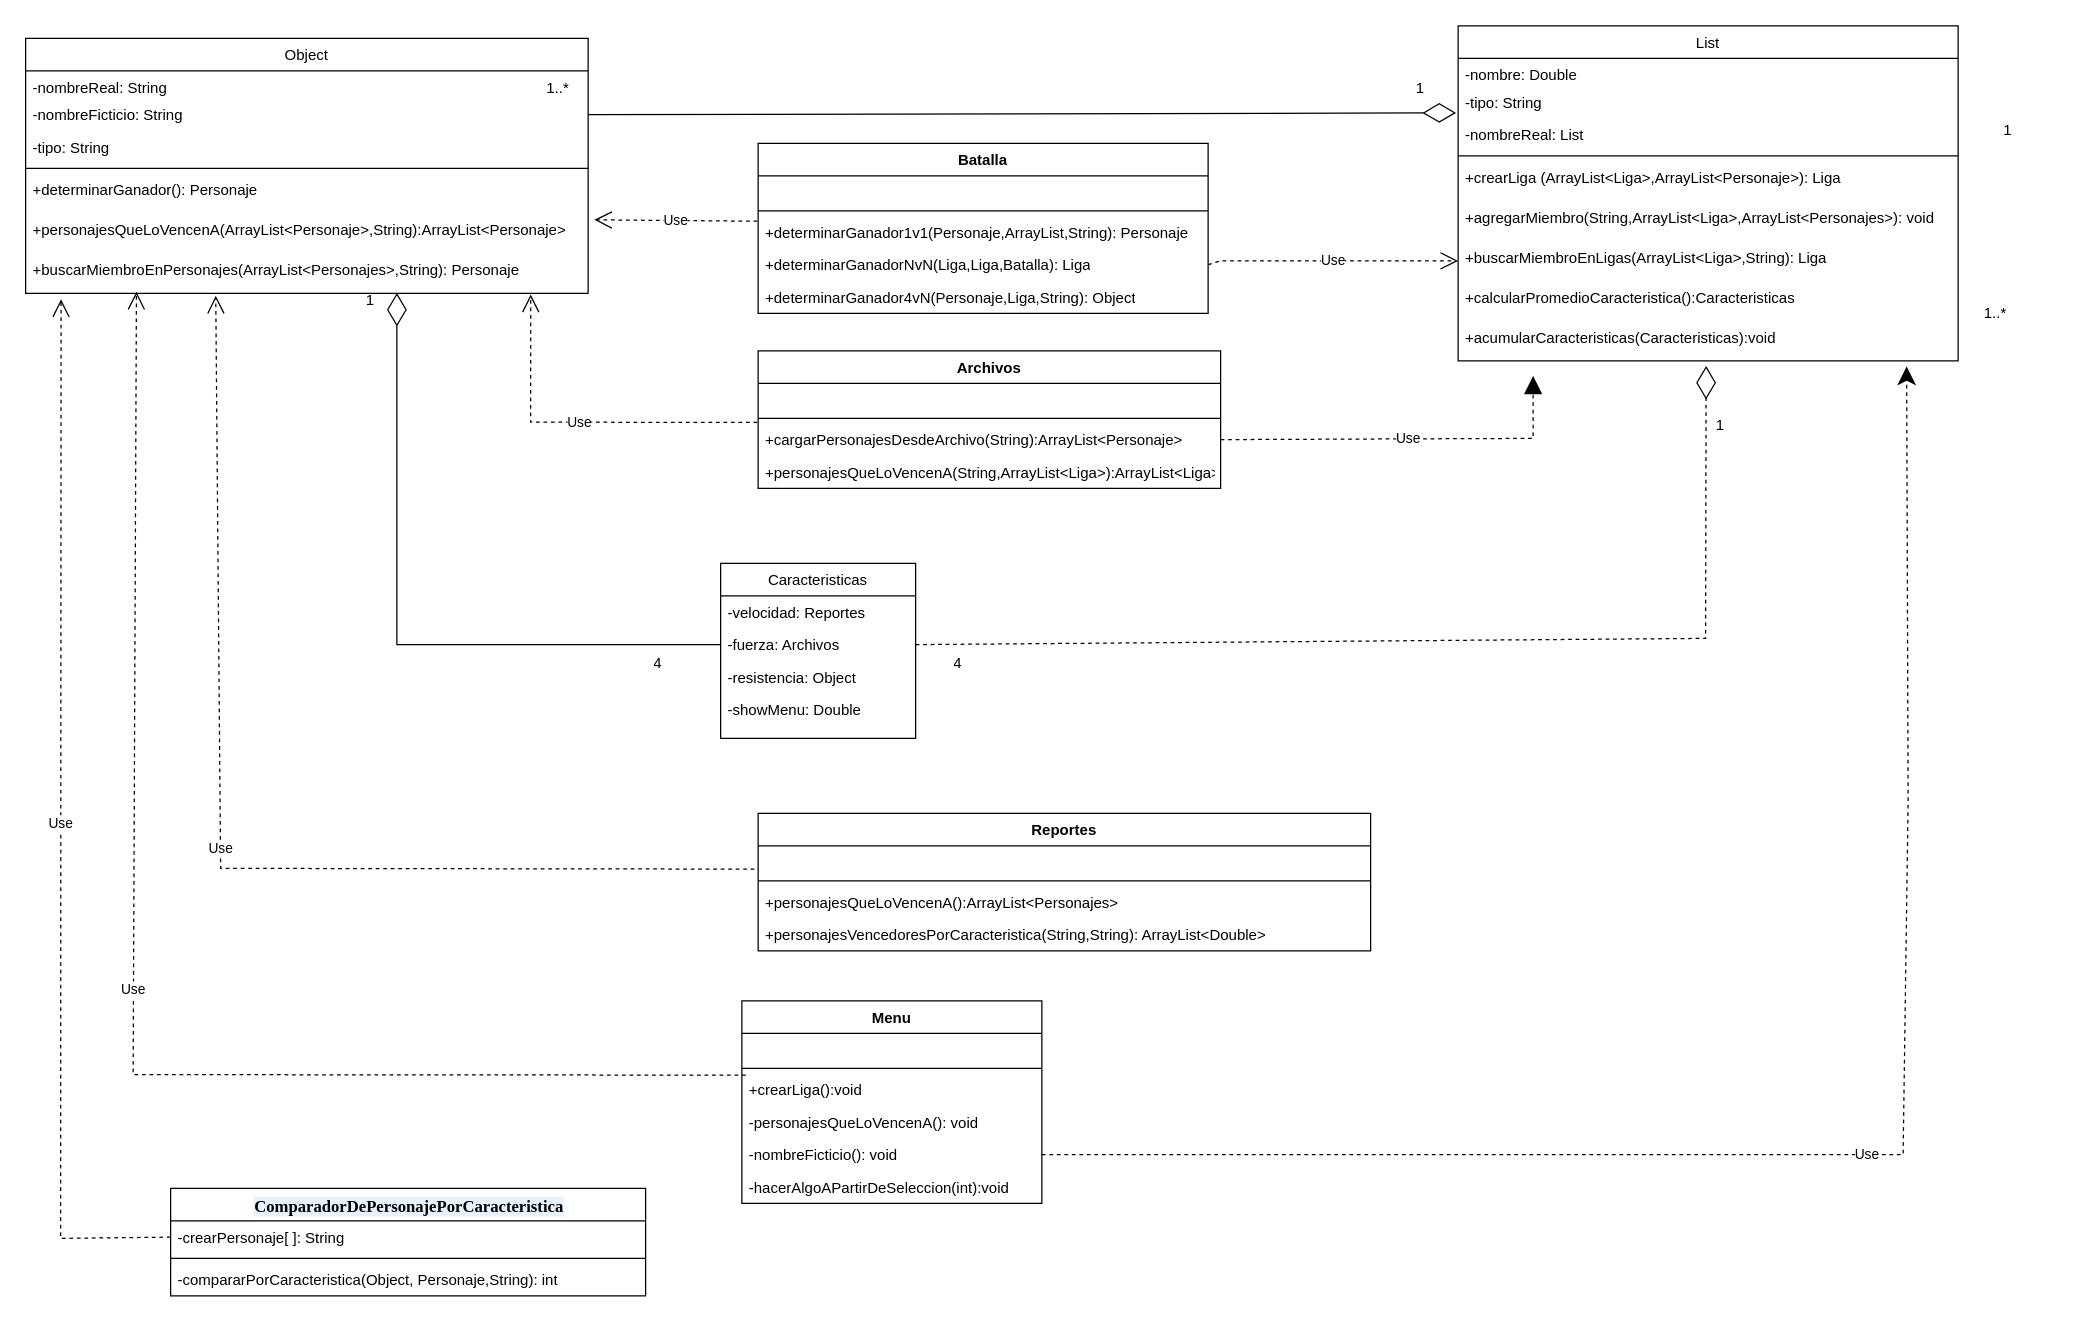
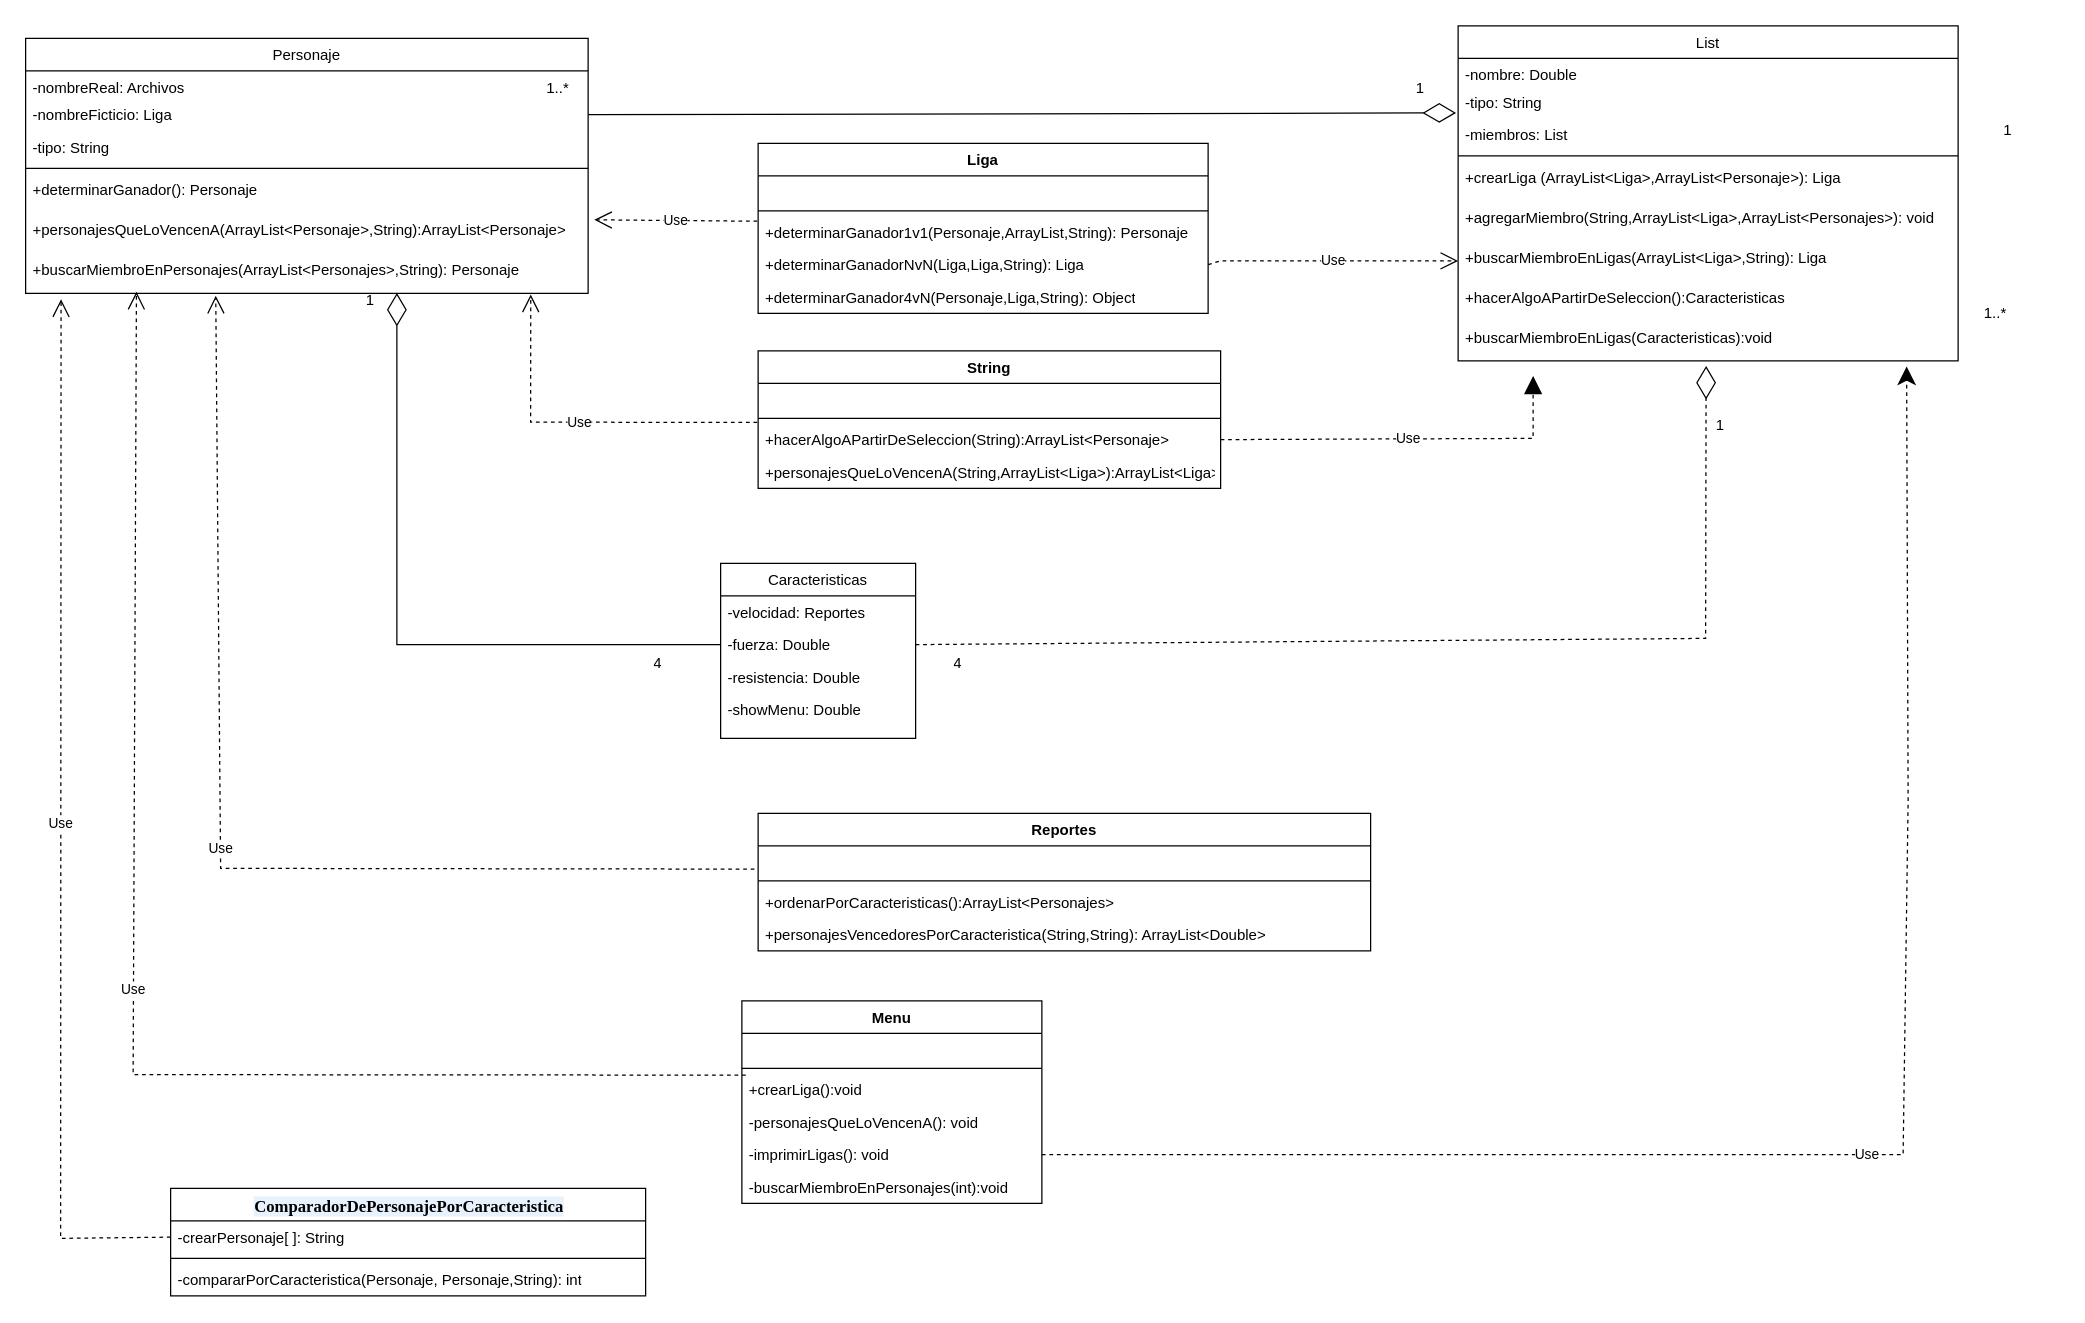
node "Object": label "Object" -> "Personaje"
node "-nombreReal: String": label "-nombreReal: String" -> "-nombreReal: Archivos"
node "-nombreFicticio: String": label "-nombreFicticio: String" -> "-nombreFicticio: Liga"
node "-nombreReal: List": label "-nombreReal: List" -> "-miembros: List"
node "Batalla": label "Batalla" -> "Liga"
node "+determinarGanadorNvN(Liga,Liga,Batalla): Liga": label "+determinarGanadorNvN(Liga,Liga,Batalla): Liga" -> "+determinarGanadorNvN(Liga,Liga,String): Liga"
node "+calcularPromedioCaracteristica():Caracteristicas": label "+calcularPromedioCaracteristica():Caracteristicas" -> "+hacerAlgoAPartirDeSeleccion():Caracteristicas"
node "+acumularCaracteristicas(Caracteristicas):void": label "+acumularCaracteristicas(Caracteristicas):void" -> "+buscarMiembroEnLigas(Caracteristicas):void"
node "Archivos": label "Archivos" -> "String"
node "+cargarPersonajesDesdeArchivo(String):ArrayList<Personaje>": label "+cargarPersonajesDesdeArchivo(String):ArrayList<Personaje>" -> "+hacerAlgoAPartirDeSeleccion(String):ArrayList<Personaje>"
node "-fuerza: Archivos": label "-fuerza: Archivos" -> "-fuerza: Double"
node "-resistencia: Object": label "-resistencia: Object" -> "-resistencia: Double"
node "+personajesQueLoVencenA():ArrayList<Personajes>": label "+personajesQueLoVencenA():ArrayList<Personajes>" -> "+ordenarPorCaracteristicas():ArrayList<Personajes>"
node "-nombreFicticio(): void": label "-nombreFicticio(): void" -> "-imprimirLigas(): void"
node "-hacerAlgoAPartirDeSeleccion(int):void": label "-hacerAlgoAPartirDeSeleccion(int):void" -> "-buscarMiembroEnPersonajes(int):void"
node "-compararPorCaracteristica(Object, Personaje,String): int": label "-compararPorCaracteristica(Object, Personaje,String): int" -> "-compararPorCaracteristica(Personaje, Personaje,String): int"
